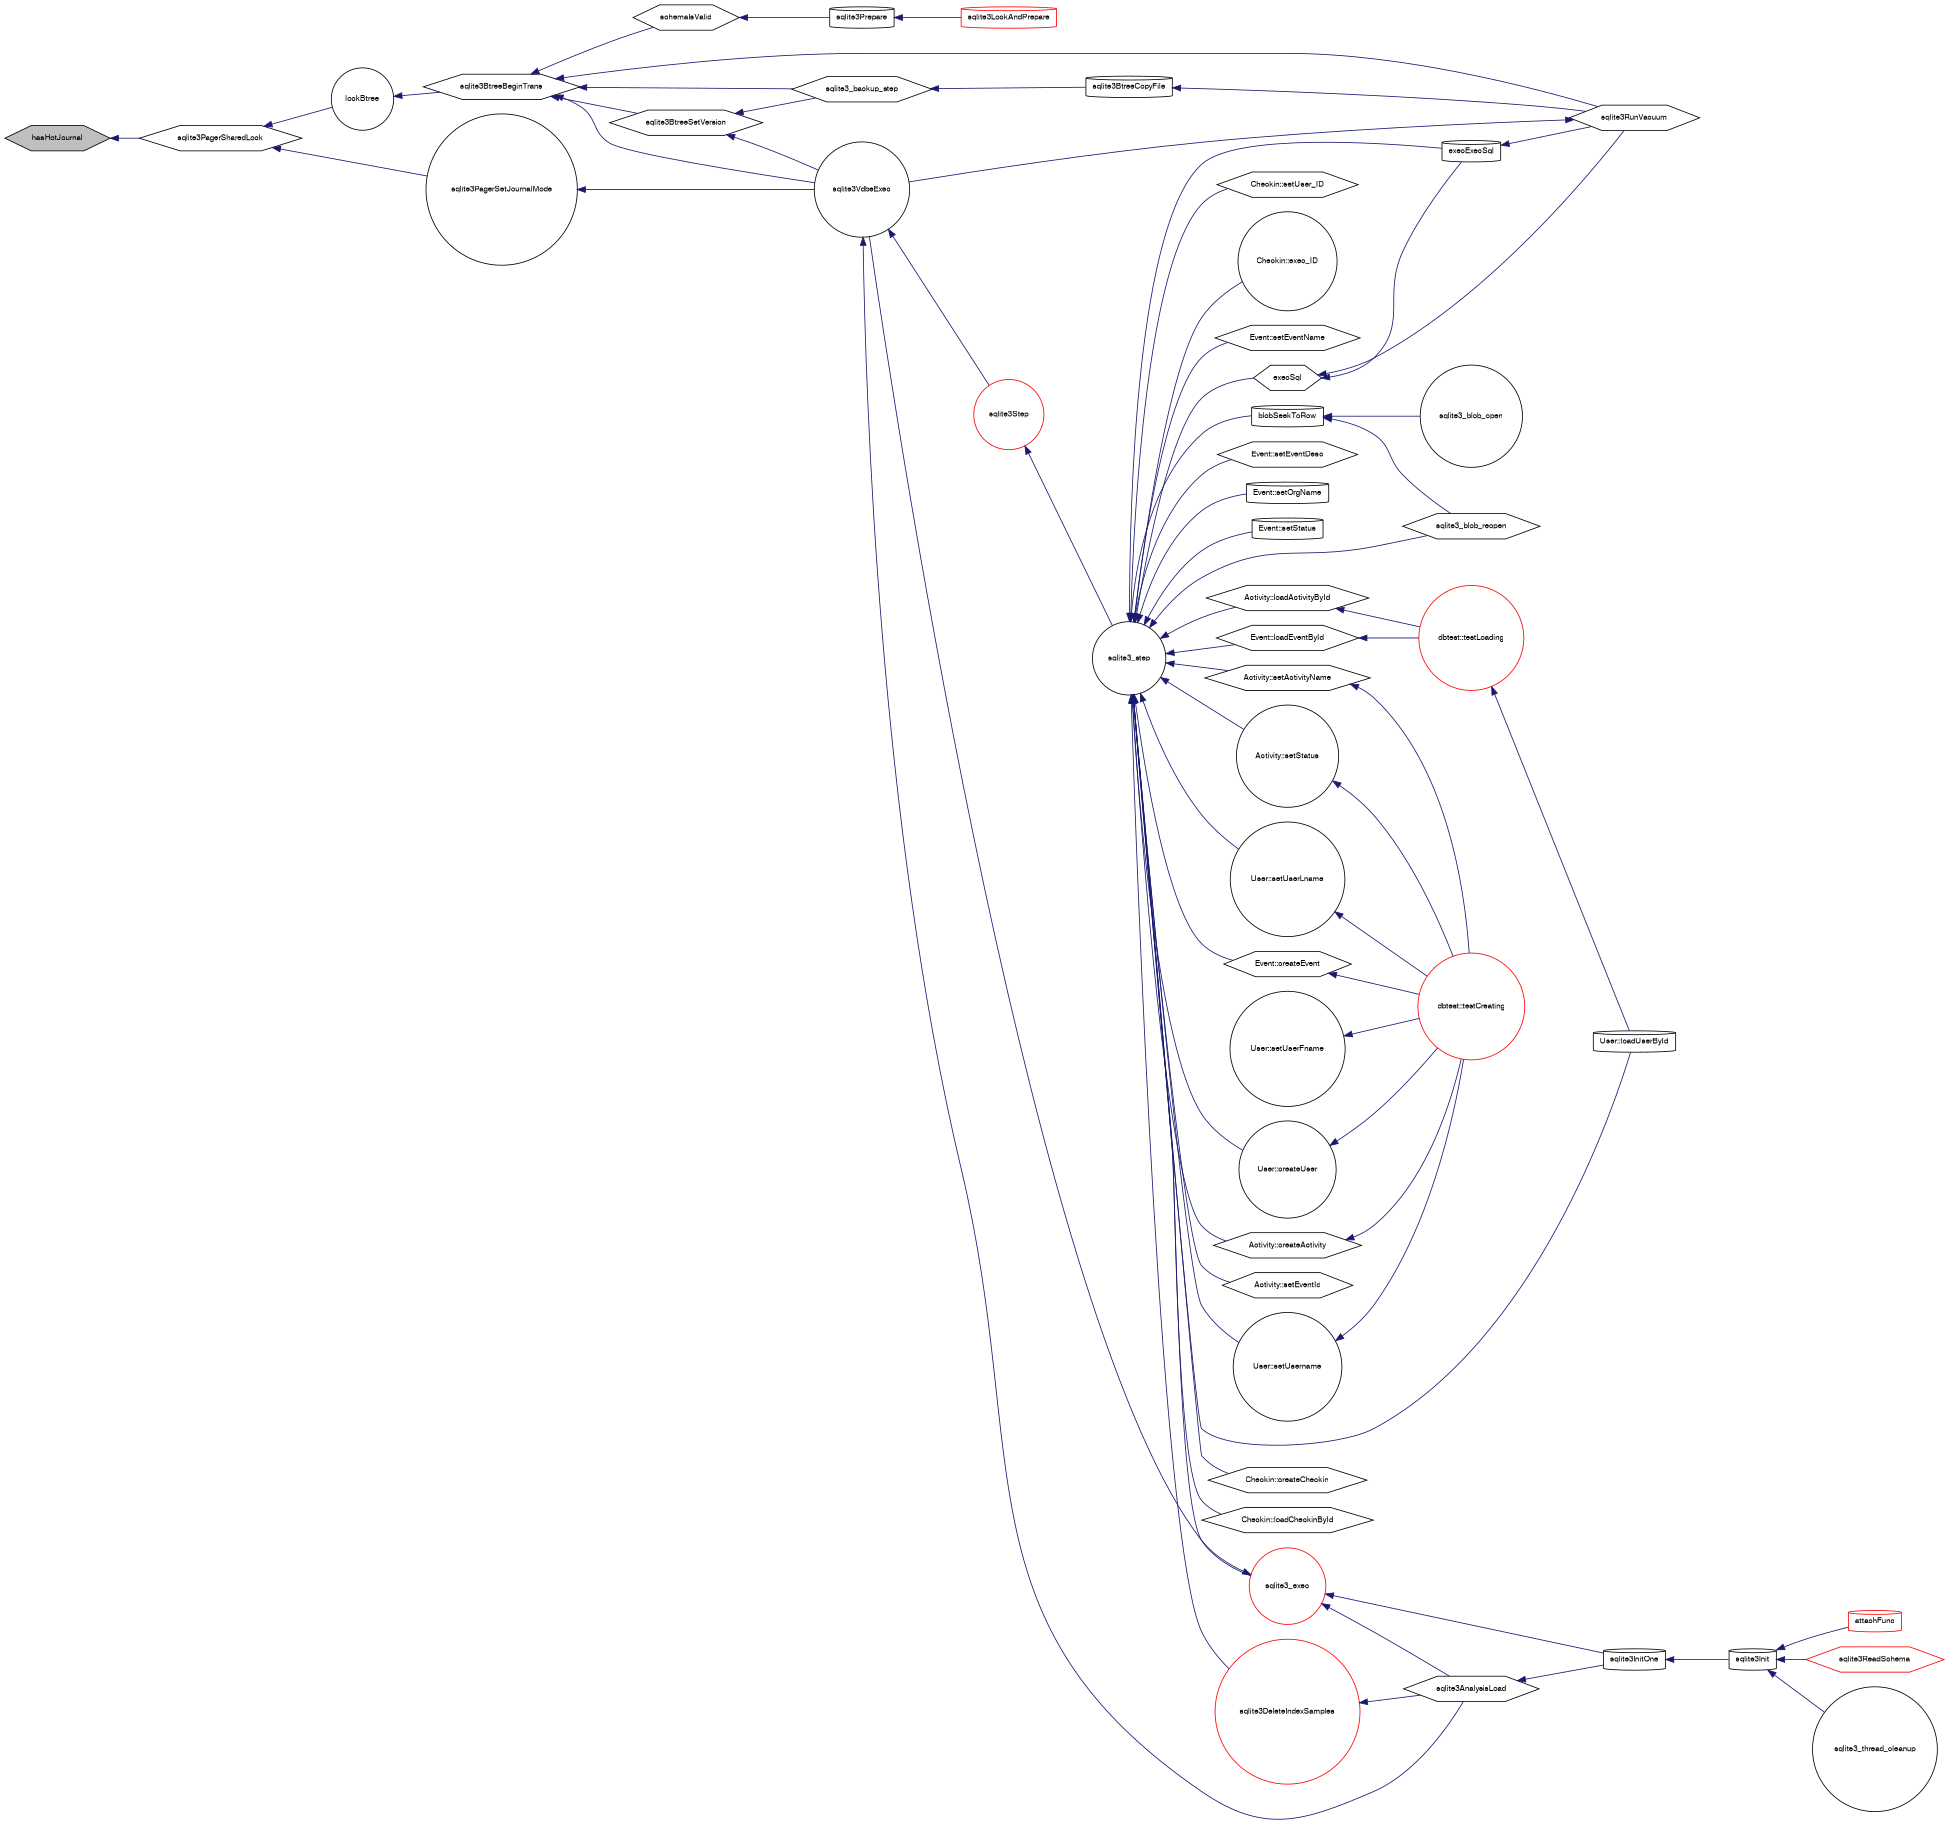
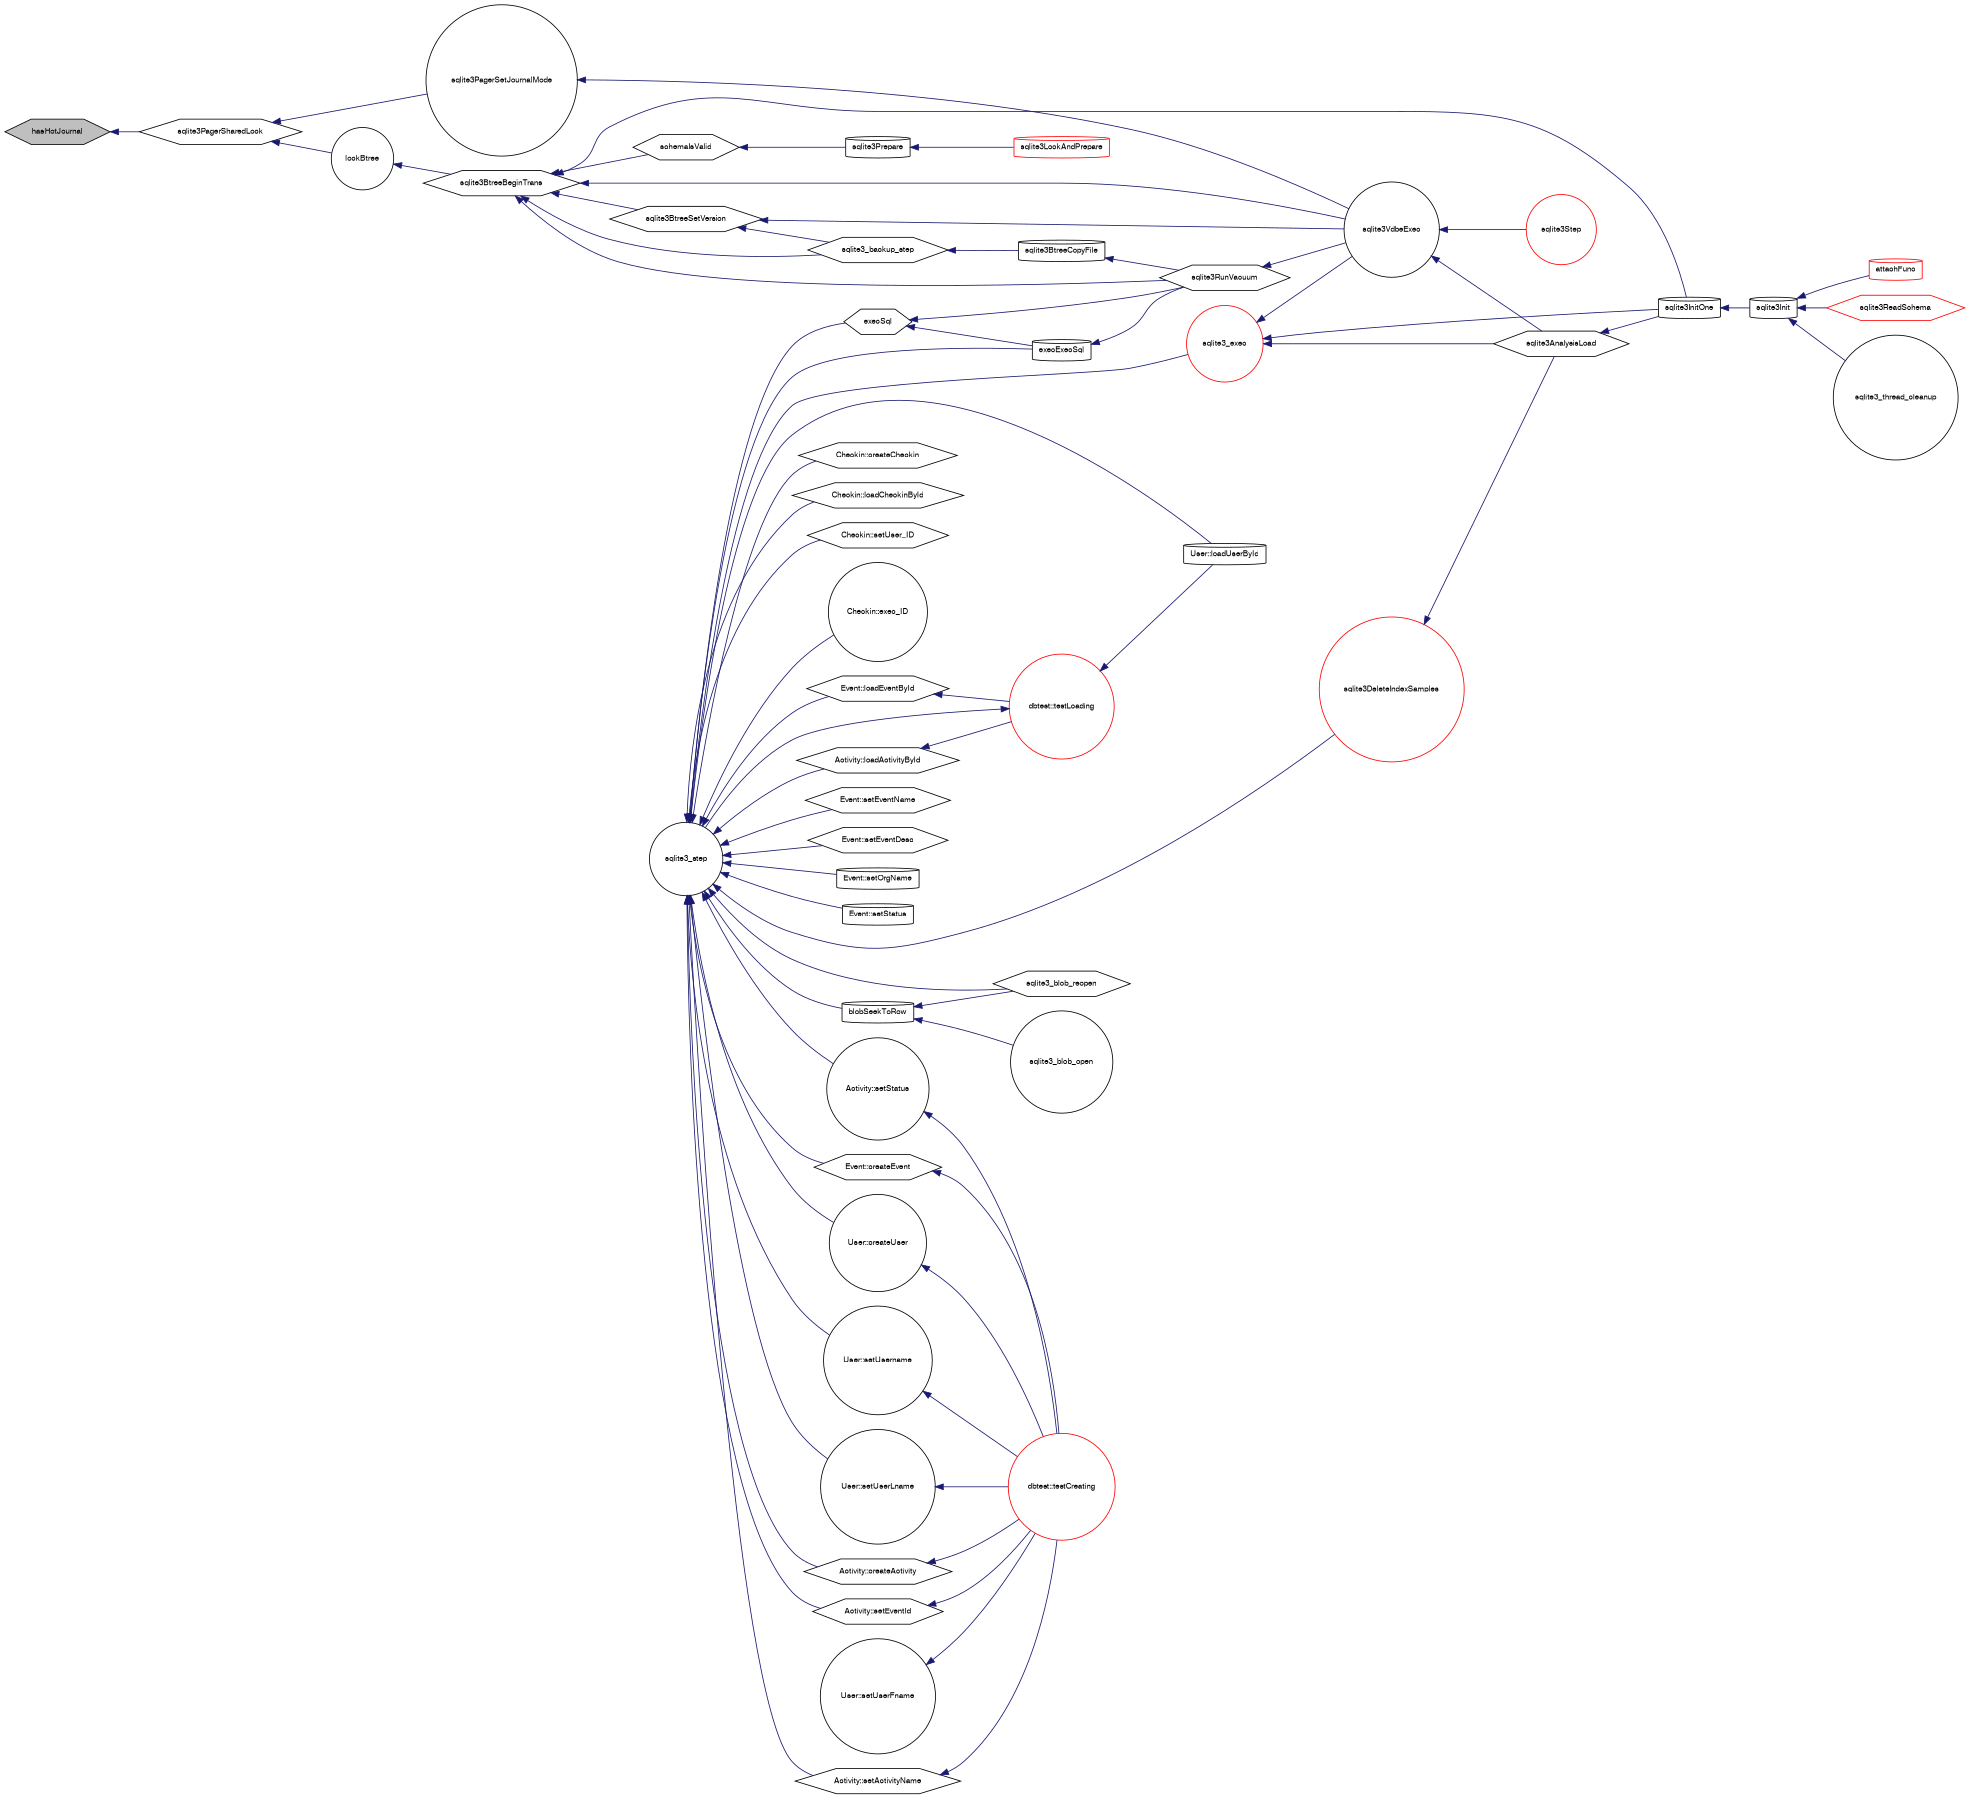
edge "sqlite3InitOne" -> "sqlite3BtreeBeginTrans": added
edge "sqlite3_step" -> "sqlite3Step": now "sqlite3_step" -> "dbtest::testLoading"
edge "dbtest::testCreating" -> "Activity::setEventId": added
